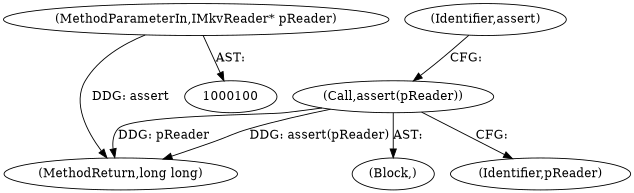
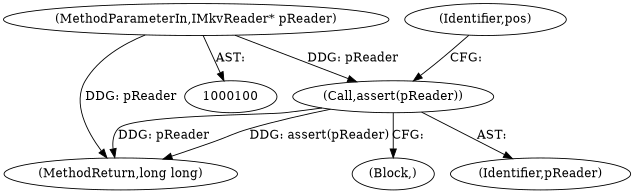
node "(Identifier,assert)": label "(Identifier,assert)" -> "(Identifier,pos)"
edge "(MethodParameterIn,IMkvReader* pReader)" -> "(Call,assert(pReader))": added, label "DDG: pReader"
edge "(MethodParameterIn,IMkvReader* pReader)" -> "(MethodReturn,long long)": label "DDG: assert" -> "DDG: pReader"
edge "(Call,assert(pReader))" -> "(Block,)": label "AST: " -> "CFG: "
edge "(Call,assert(pReader))" -> "(Identifier,pReader)": label "CFG: " -> "AST: "
